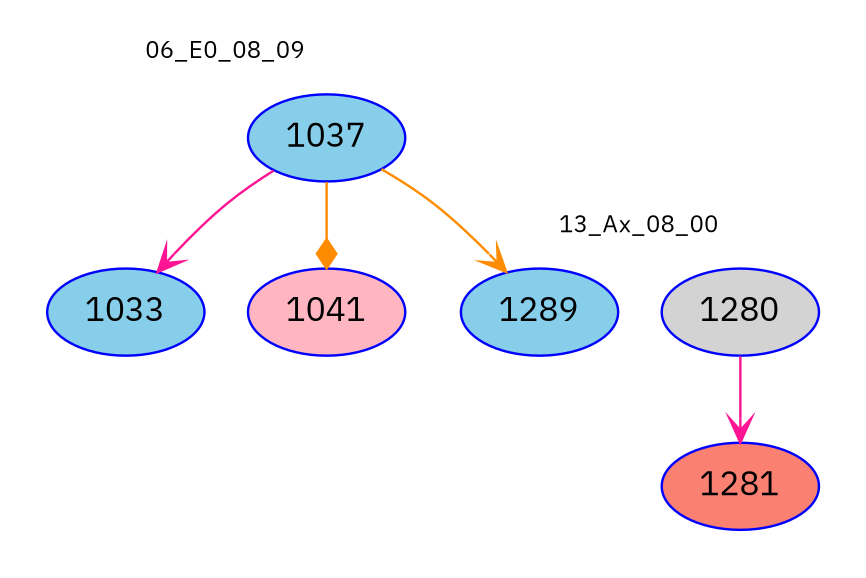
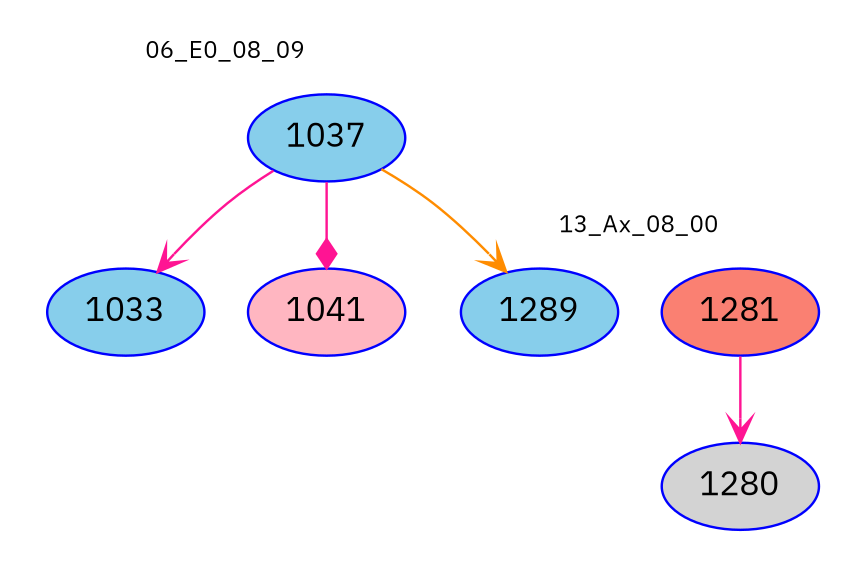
edge "1037" -> "1041": color darkorange -> deeppink
edge "1280" -> "1281": reversed
